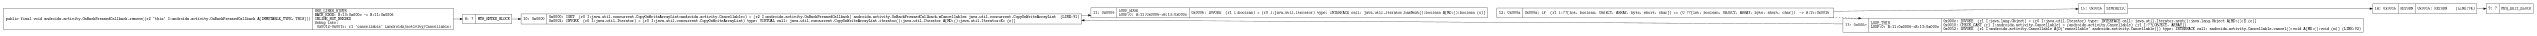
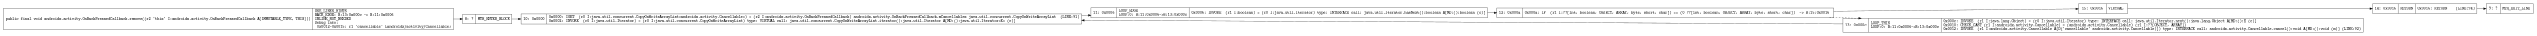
node "15: 0x0016": text "SYNTHETIC" -> "VIRTUAL"
node "9: ?": text "MTH_EXIT_BLOCK" -> "MTH_EXIT_LINE"
edge "11: 0x0006" -> "12: 0x000a": added
